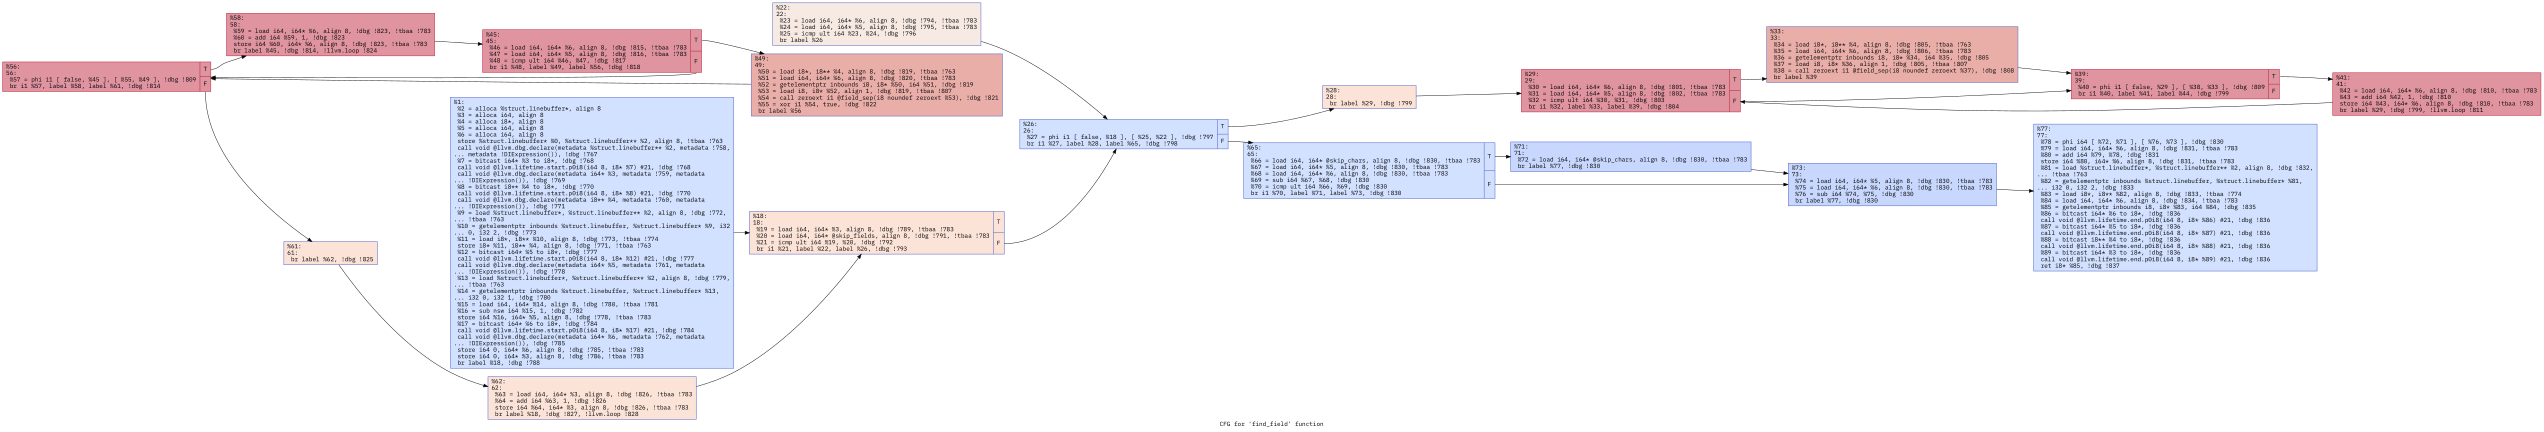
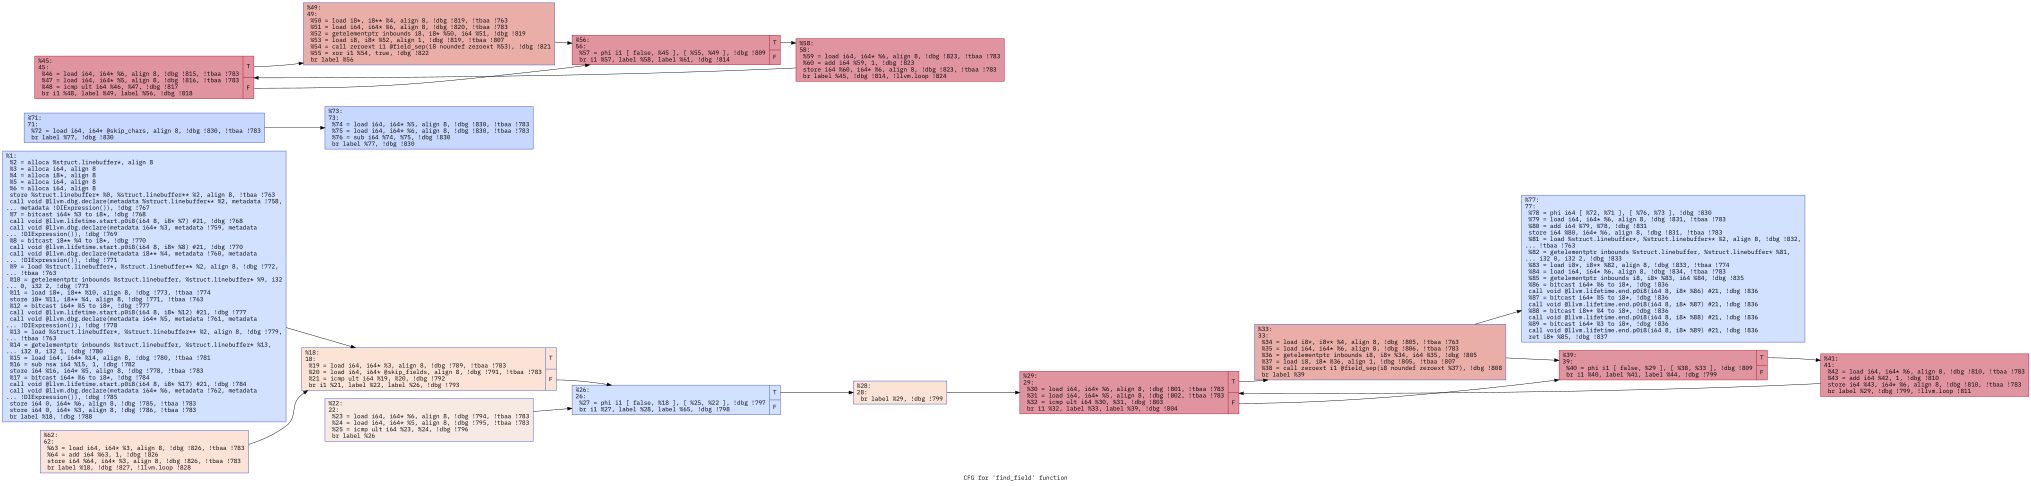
node "%65:": removed
edge "%73:" -> "%77:": now "%33:" -> "%77:"
node "%61:": removed
